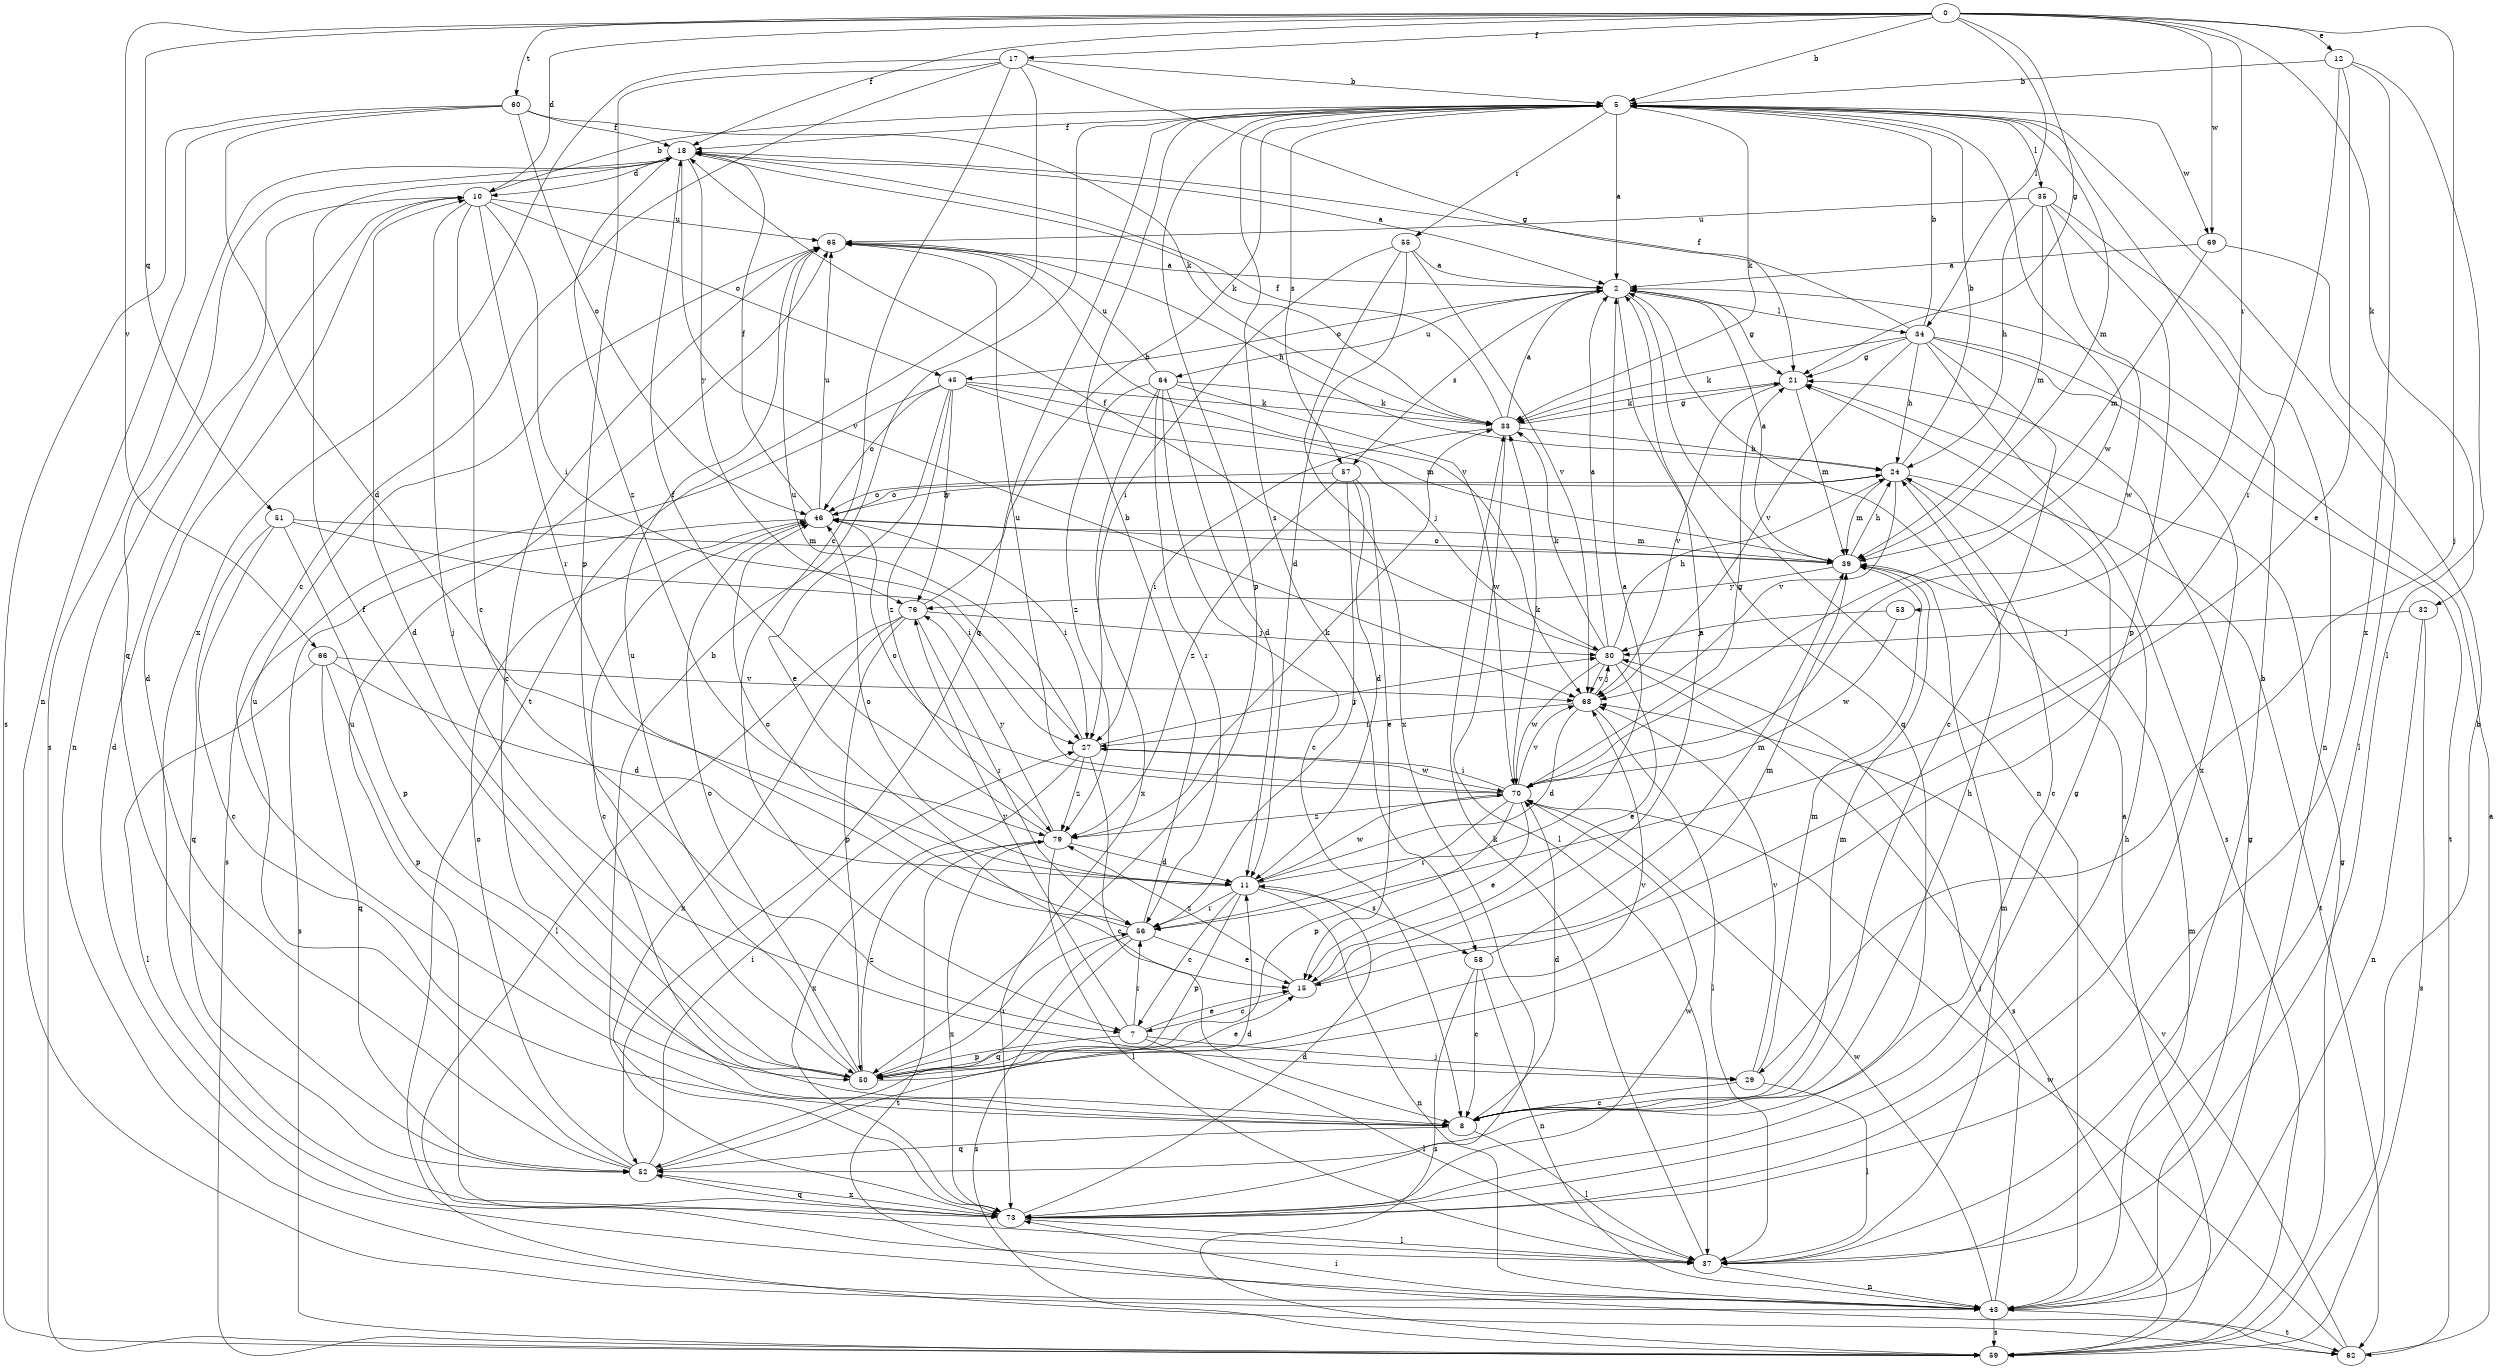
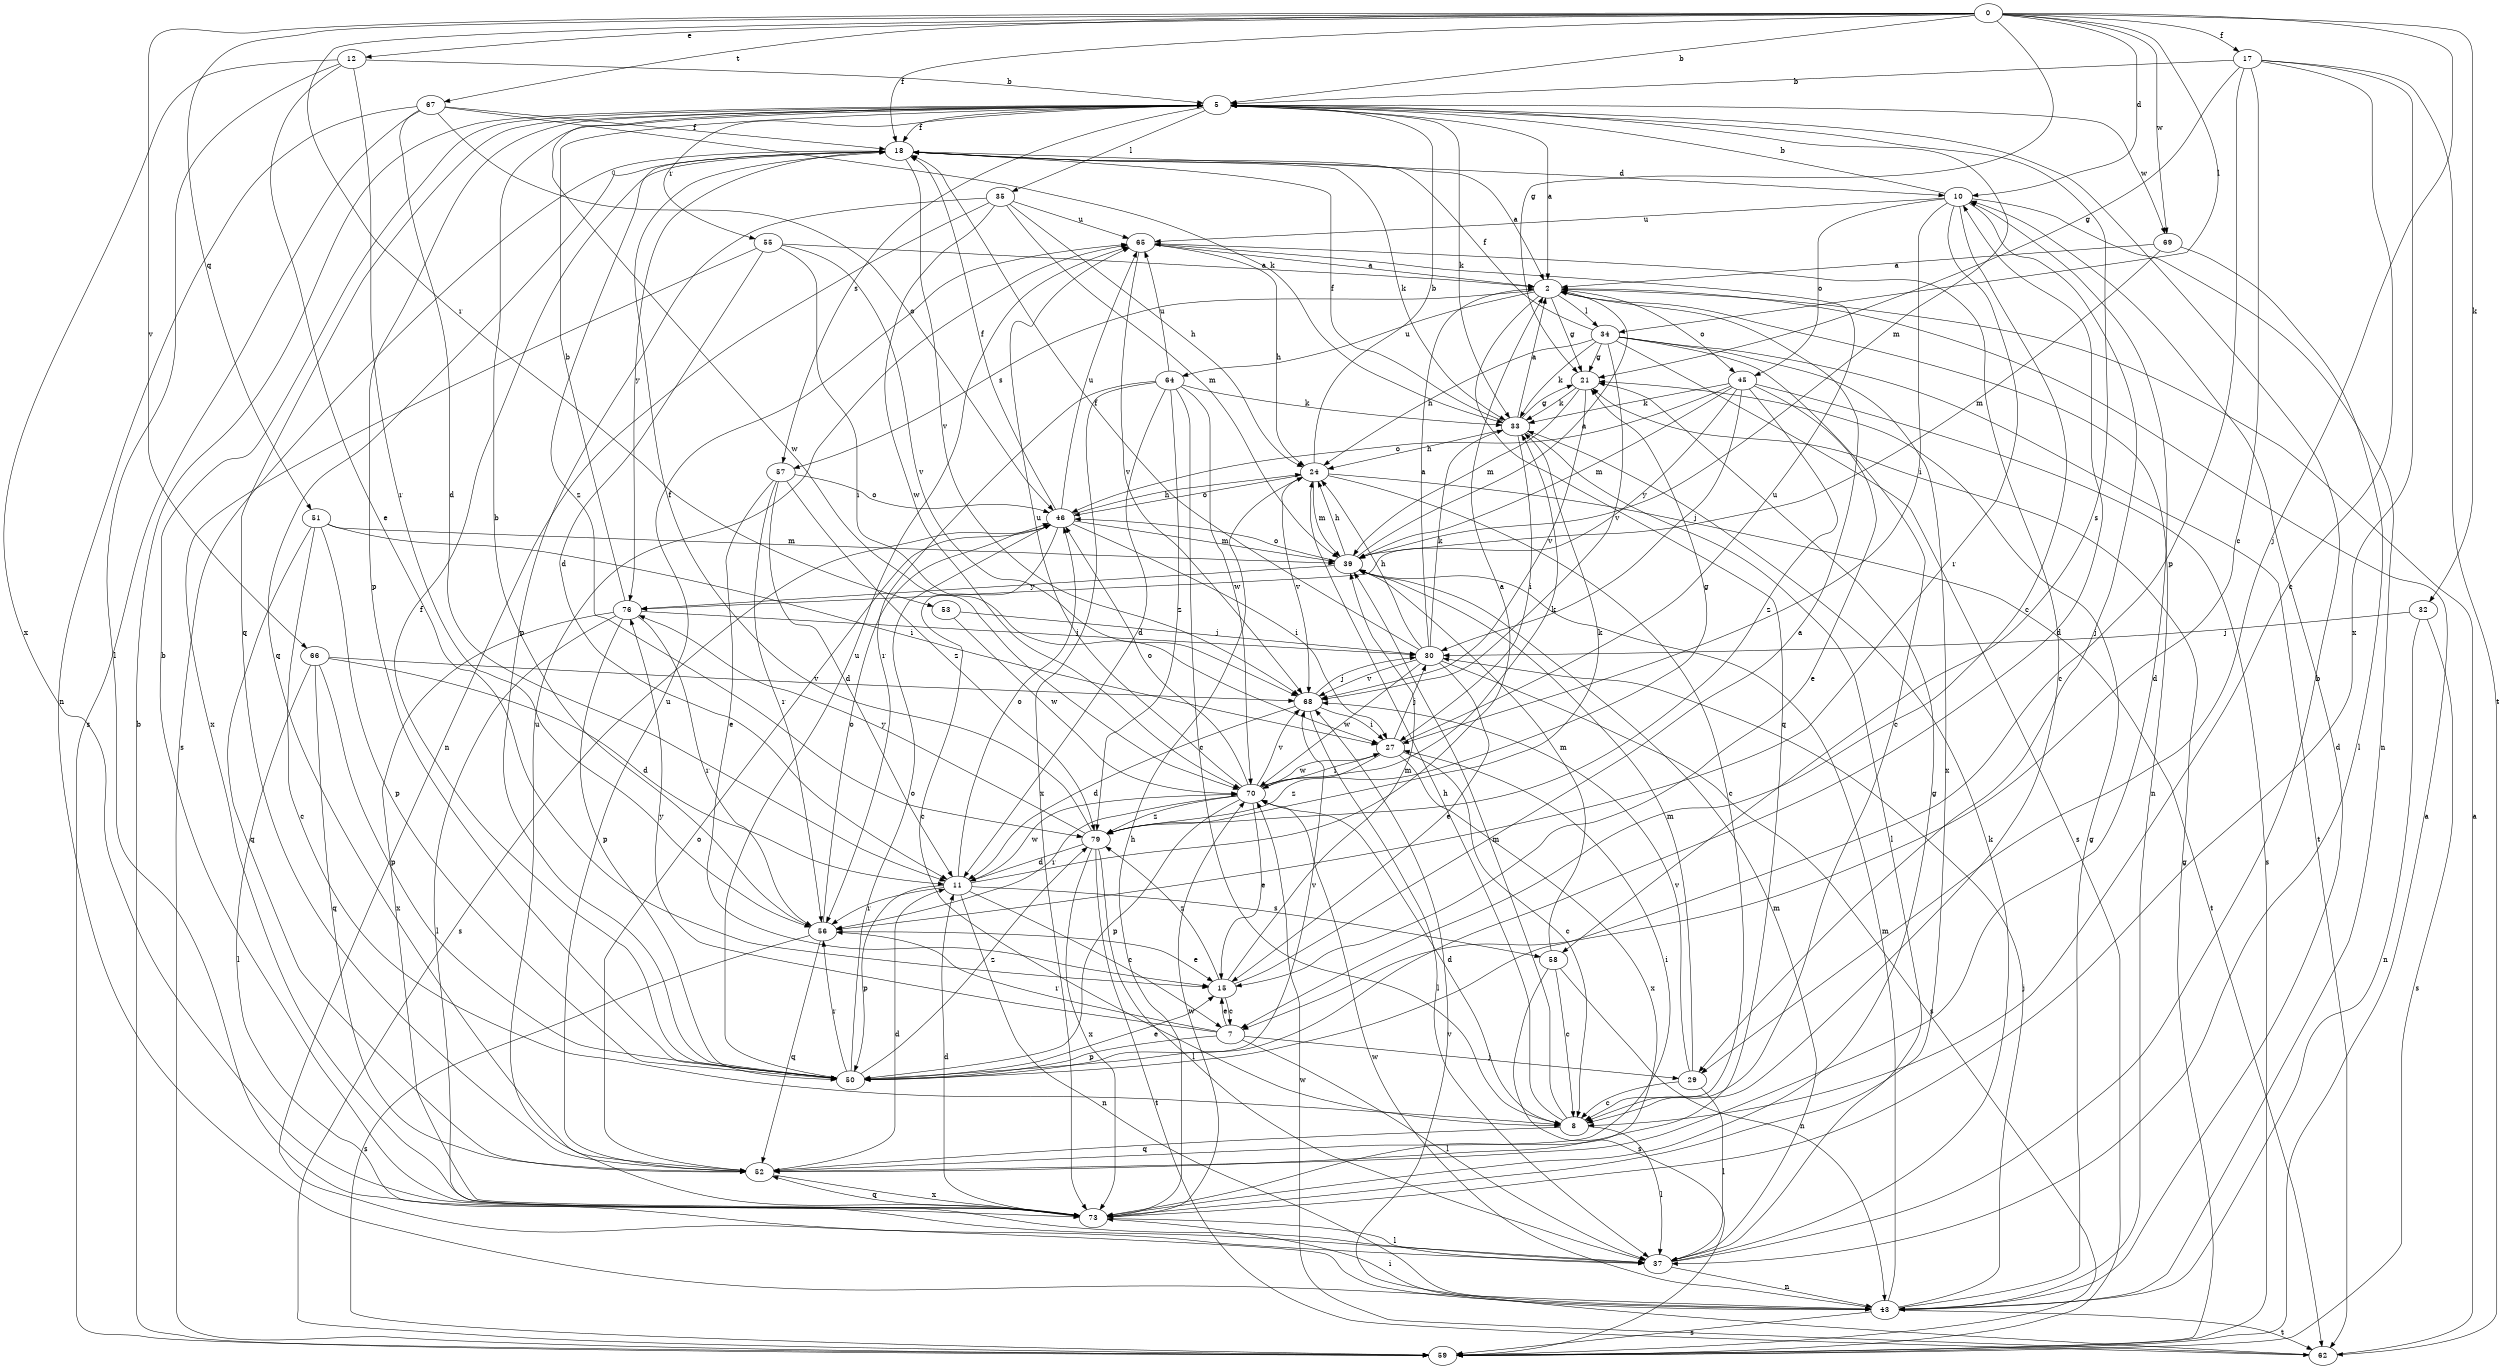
node "60": label "60" -> "67"
edge "34" -> "5": removed, label "b"
